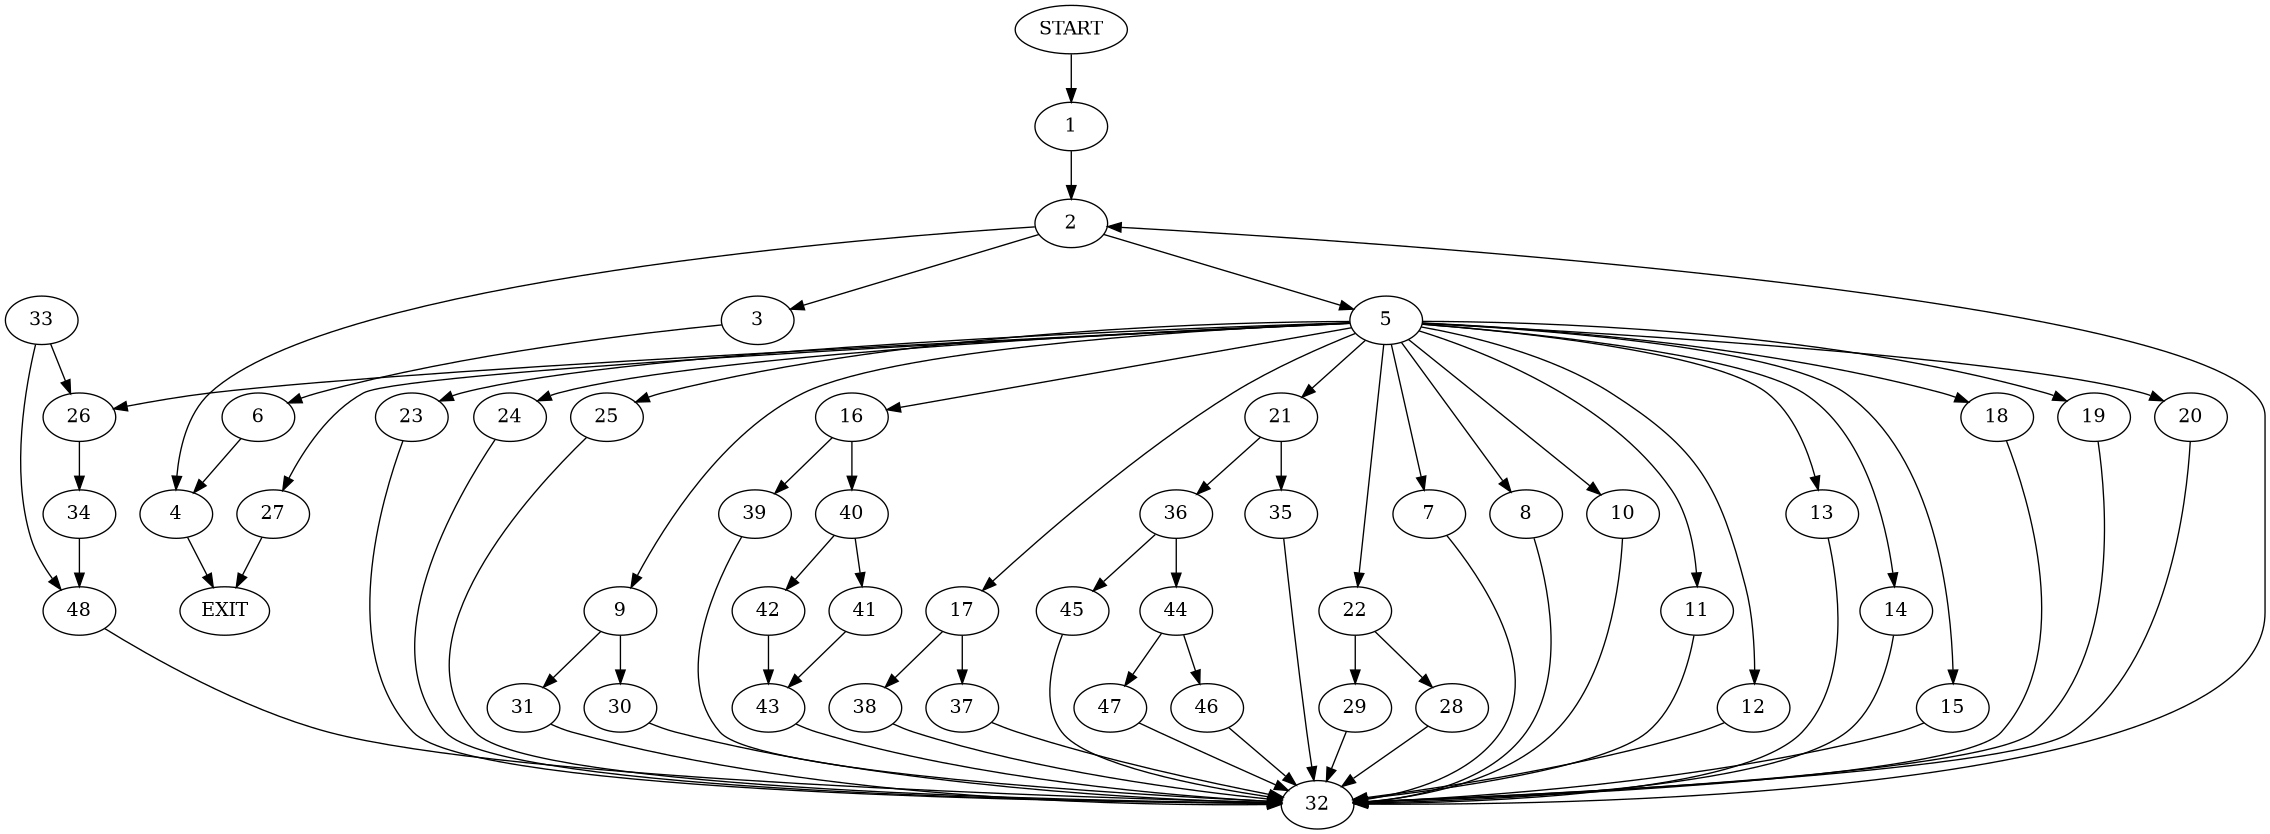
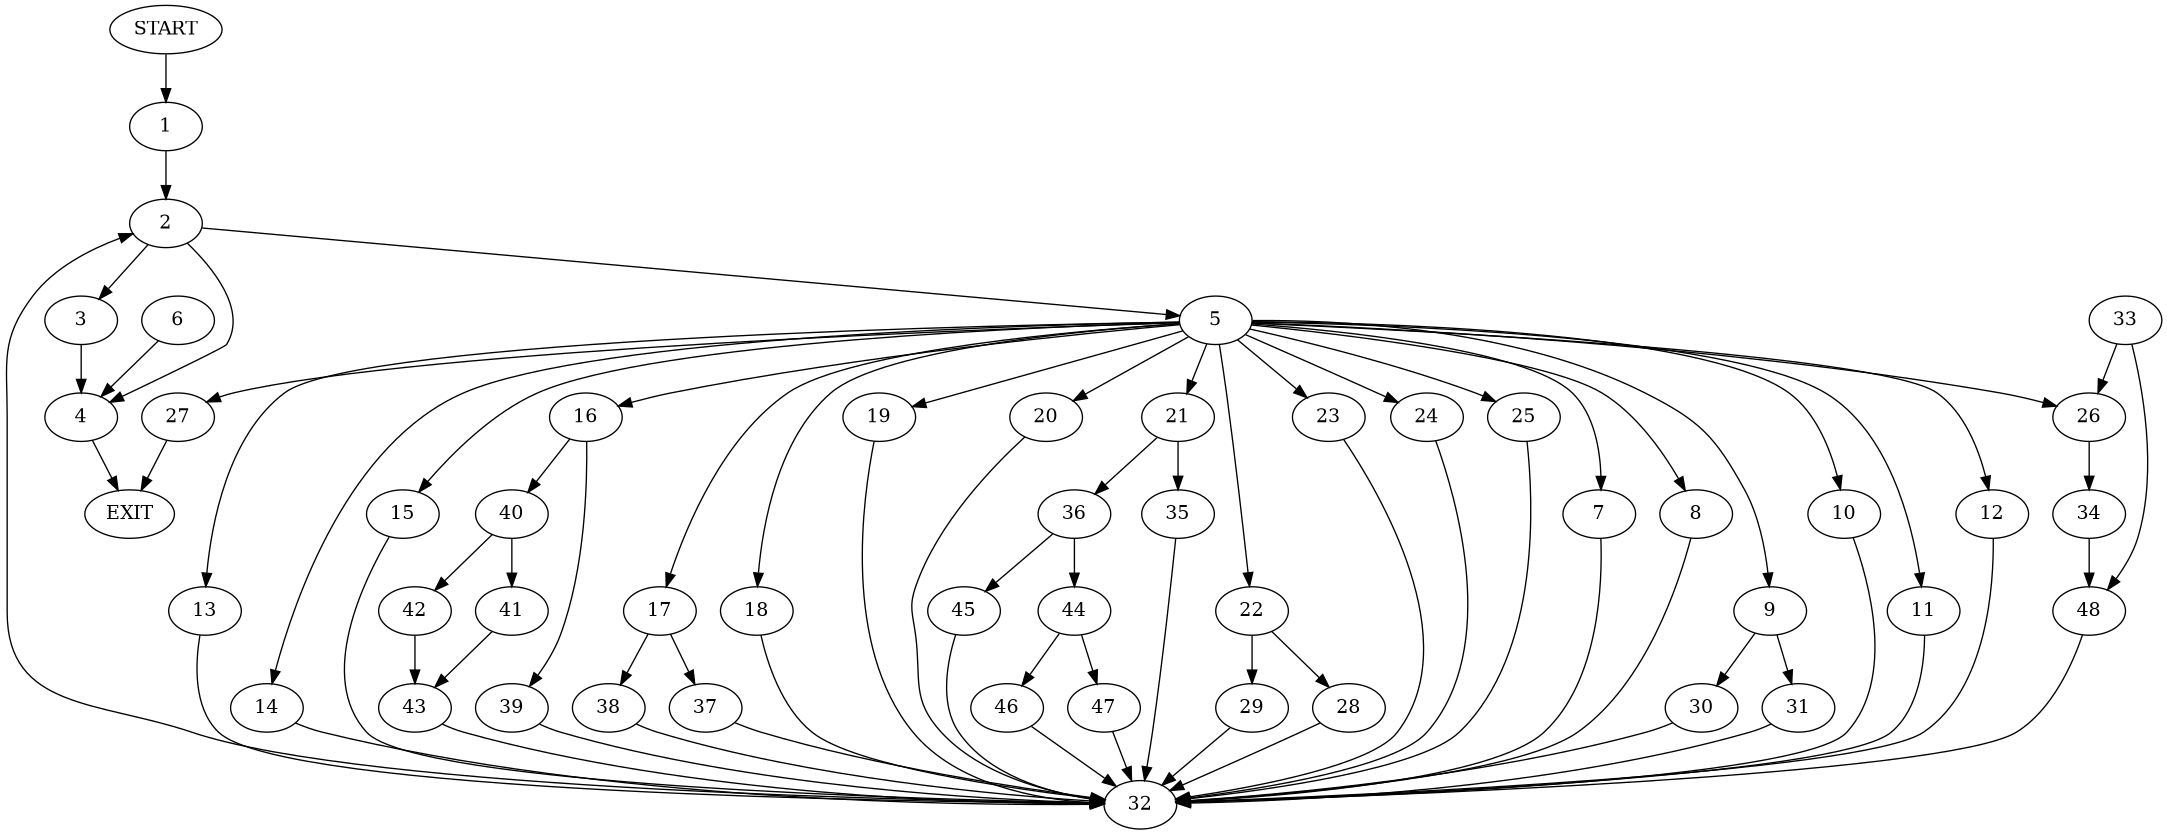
edge "3" -> "6": now "3" -> "4"
